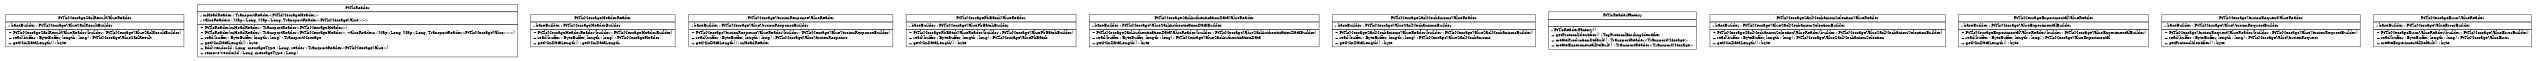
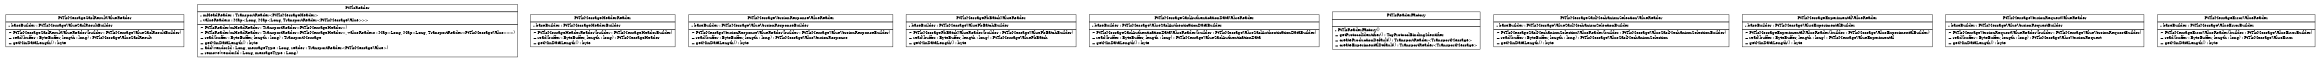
node "PtTlsMessageSaslMechanismsValueReader": removed
node "PtTlsMessageHeaderReader": text "+ getMinDataLength() : getMinDataLength" -> "+ getMinDataLength() : byte"
node "PtTlsMessageVersionResponseValueReader": text "+ getMinDataLength() : mHeadReader" -> "+ getMinDataLength() : byte"
node "PtTlsMessageVersionRequestValueReader": text "+ getProtocolIdentifier() : byte" -> "+ getMinDataLength() : byte"
node "PtTlsMessageErrorValueReader": text "+ createExperimentalDefault() : byte" -> "+ getMinDataLength() : byte"
